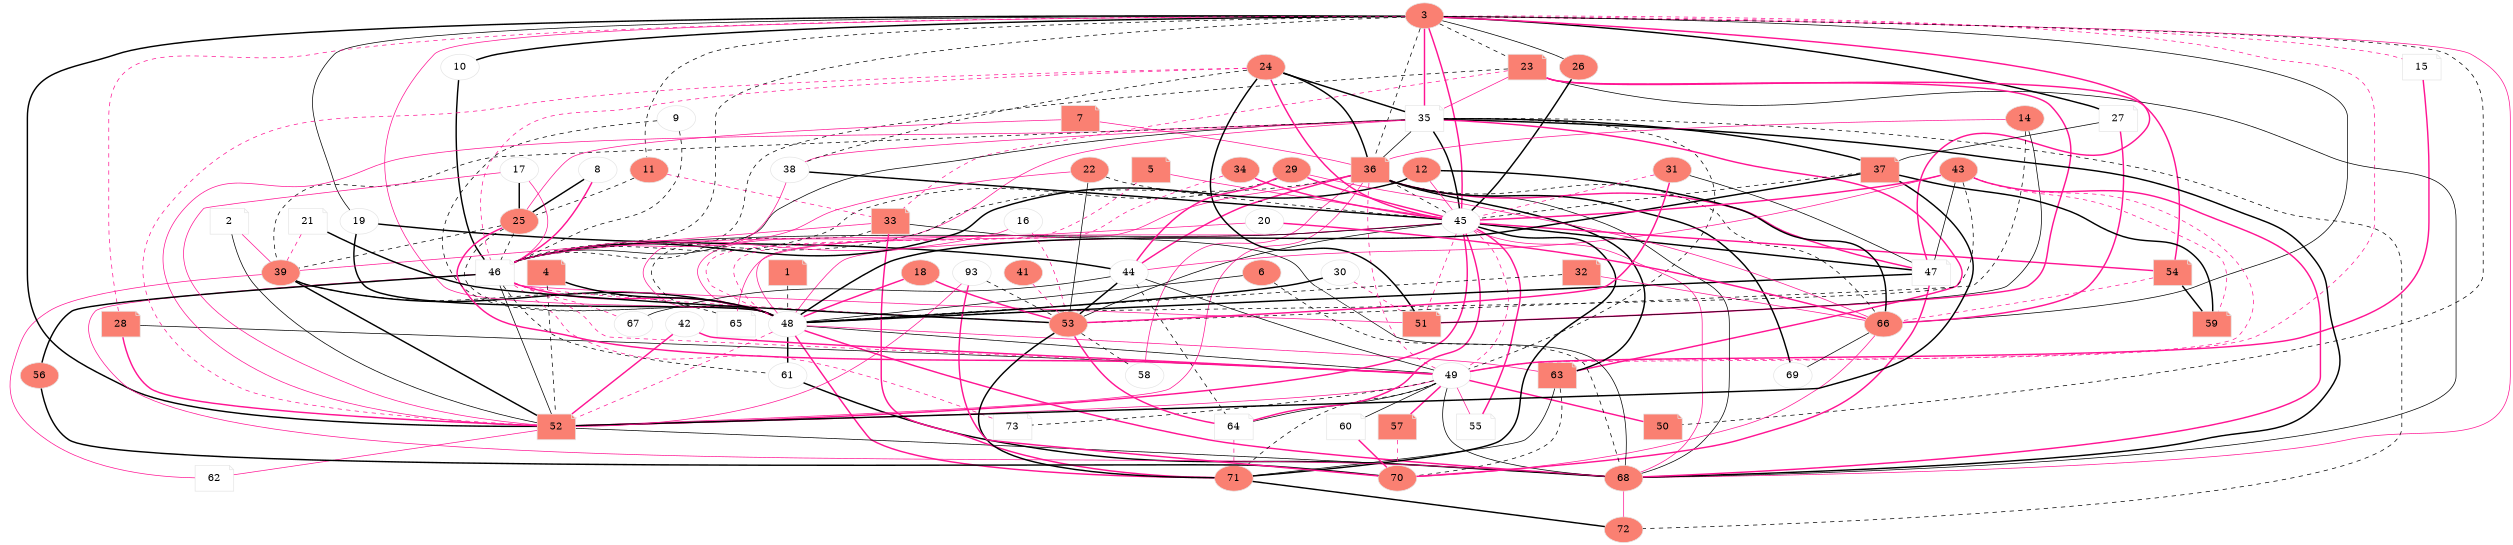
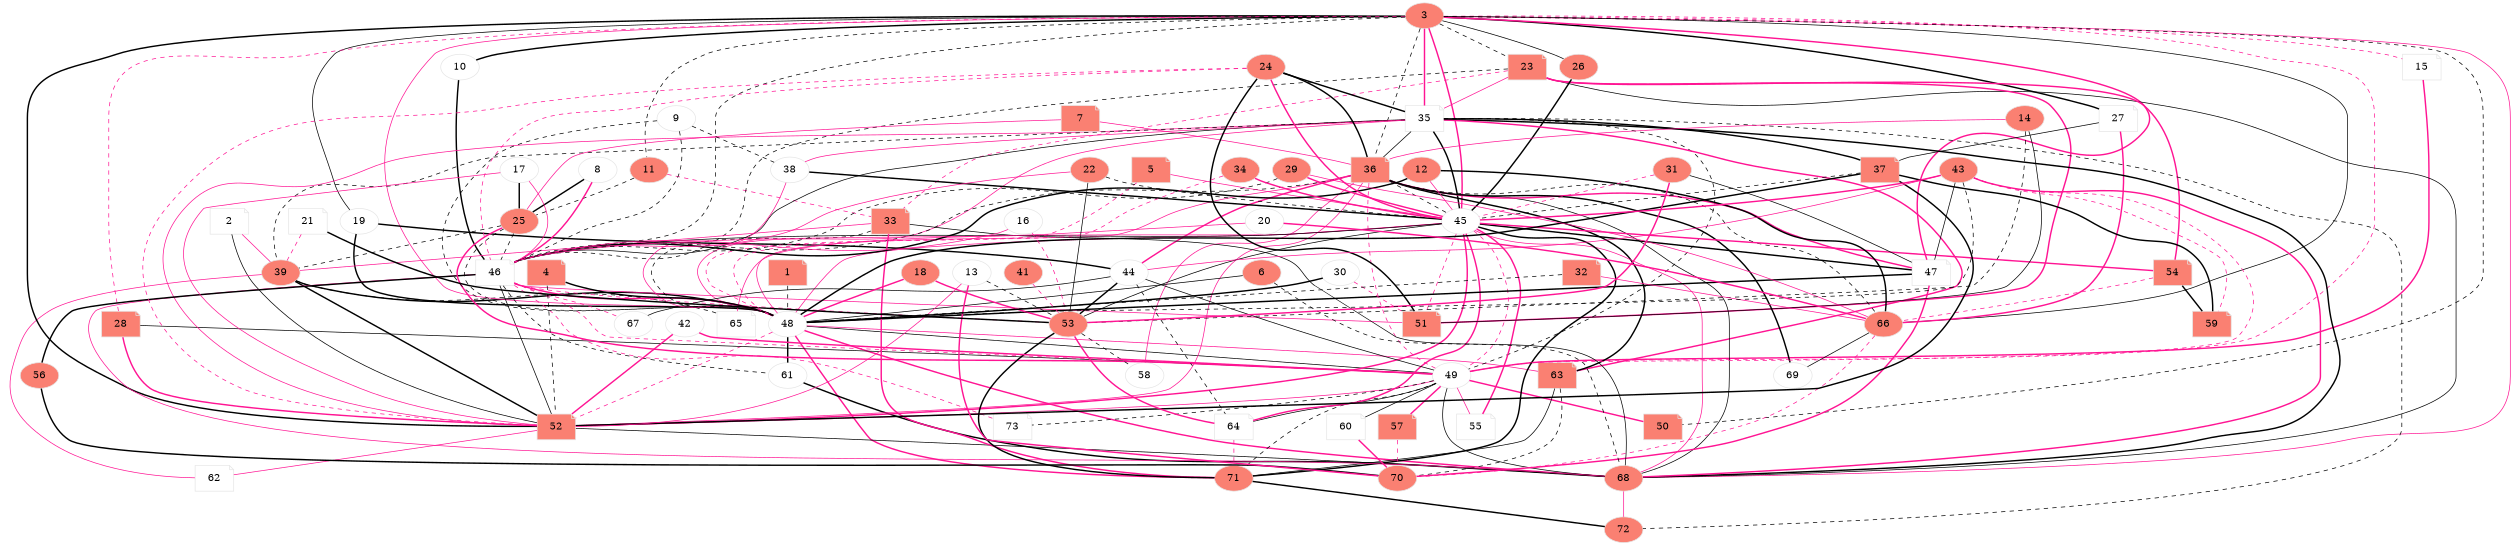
edge "24" -- "38": now "9" -- "38"
edge "29" -- "44": removed
node "93": label "93" -> "13"
edge "66" -- "70": style solid -> dashed
